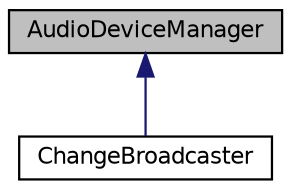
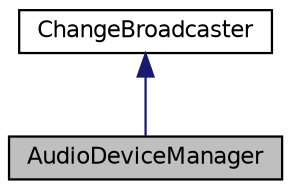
edge "ChangeBroadcaster" -> "AudioDeviceManager": reversed
